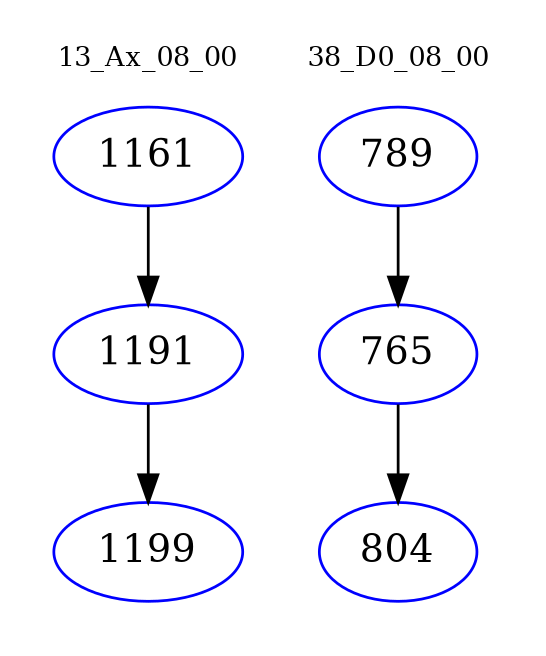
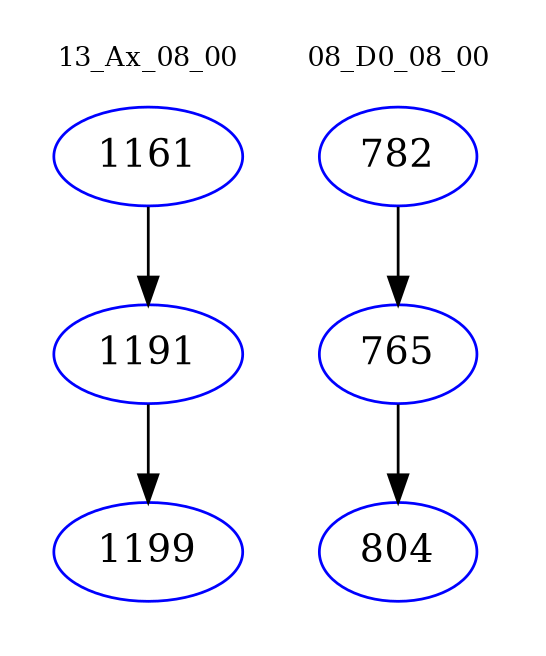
cluster "38_D0_08_00": label "38_D0_08_00" -> "08_D0_08_00"
node "789": label "789" -> "782"
